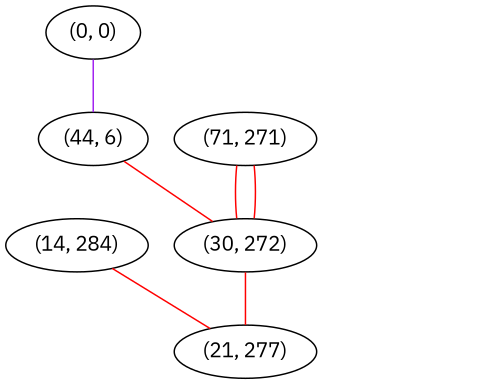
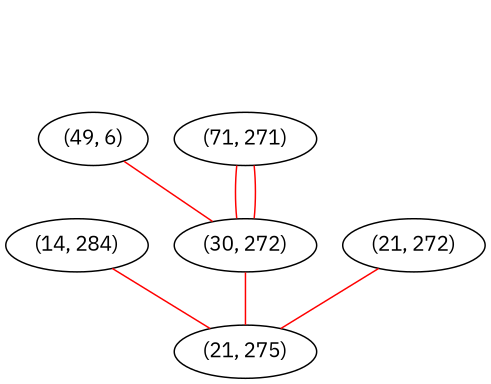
node "(0, 0)": removed
node "(44, 6)": label "(44, 6)" -> "(49, 6)"
node "(21, 272)": added
node "(21, 277)": label "(21, 277)" -> "(21, 275)"
